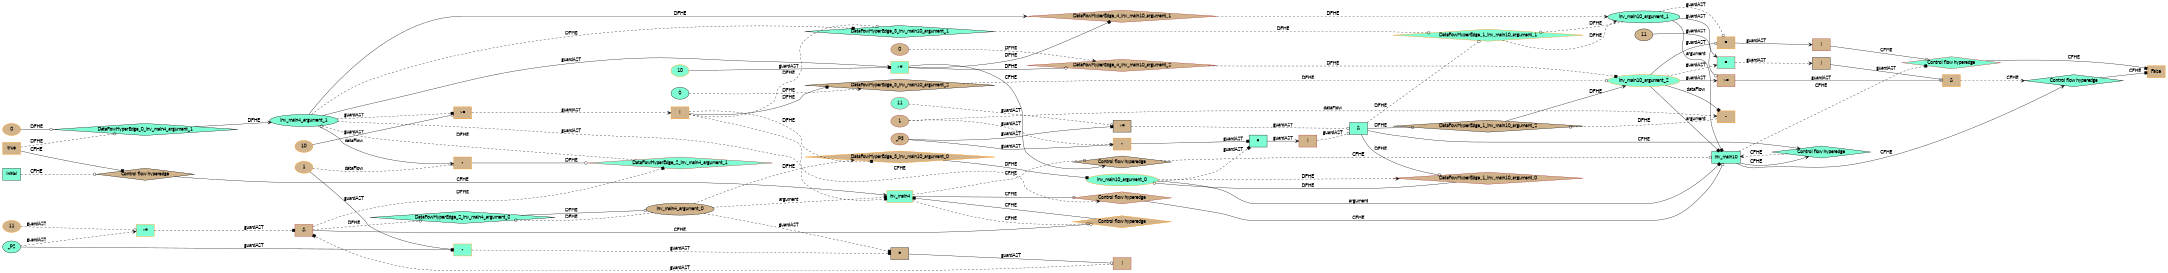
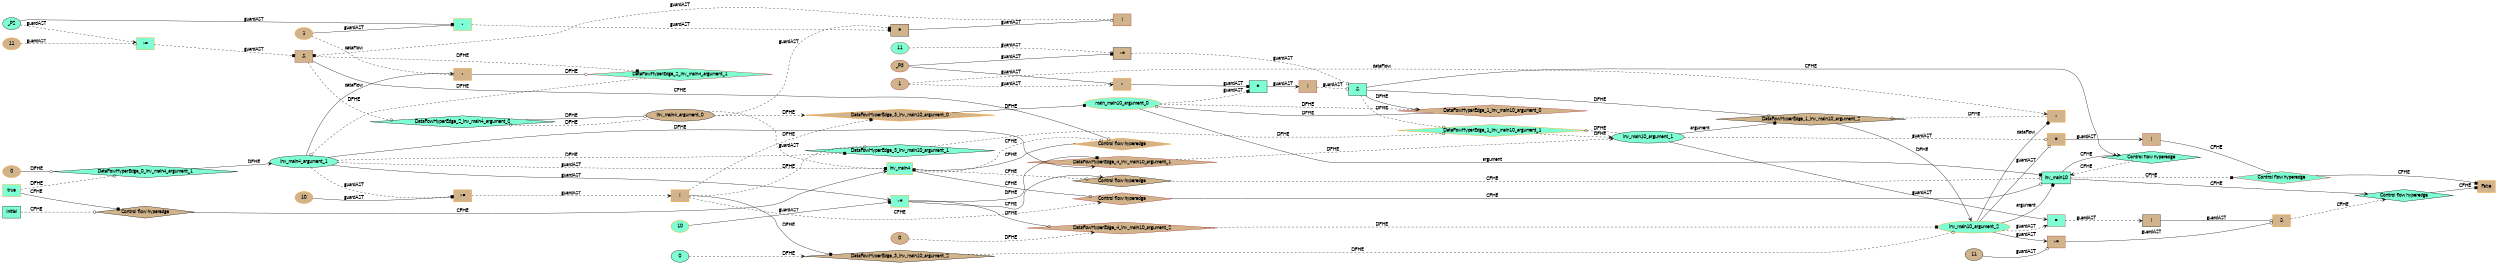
edge "inv_main10_argument_1" -> "inv_main10": now "inv_main10_argument_1" -> "DataFowHyperEdge_1_inv_main10_argument_2"
node "true": fillcolor tan -> aquamarine
node "inv_main10_argument_0": label "inv_main10_argument_0" -> "main_main10_argument_0"
edge "inv_main4_argument_0" -> "inv_main4": label "argument" -> "guardAST"
